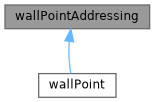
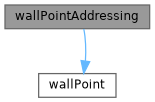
edge "wallPoint" -> "wallPointAddressing": reversed
